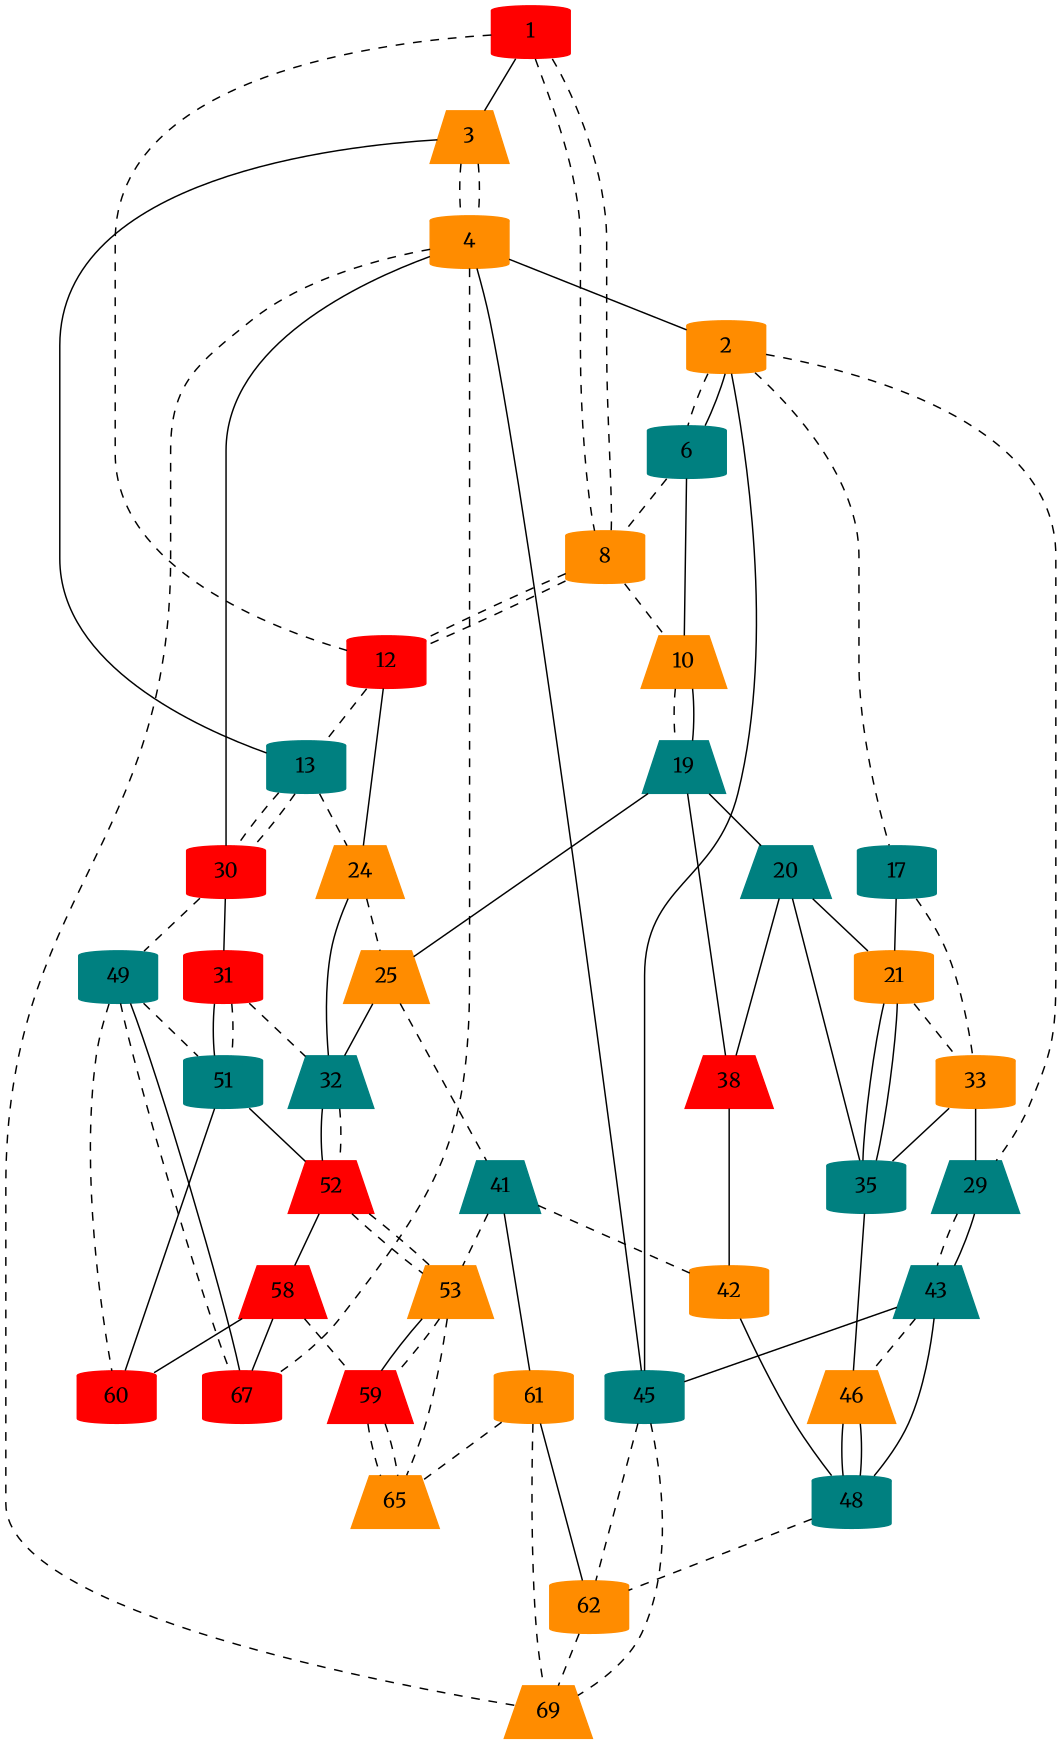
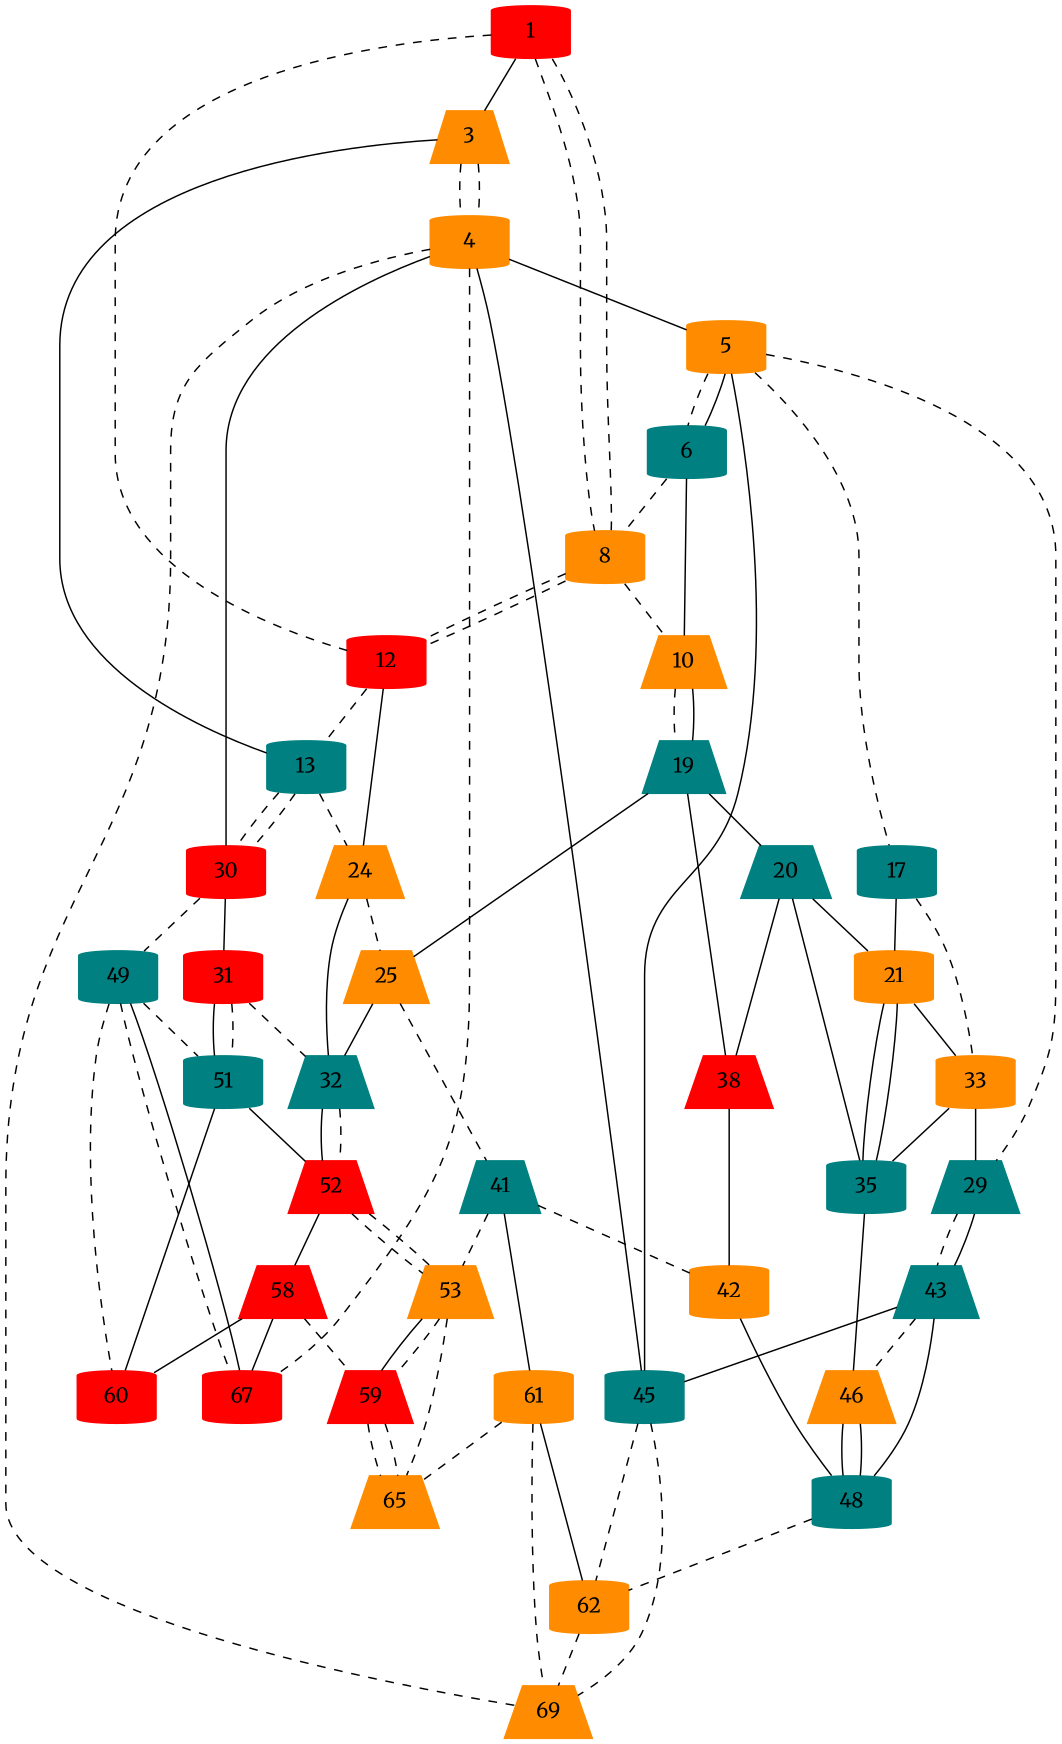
node "2": label "2" -> "5"
edge "21" -- "33": style dashed -> solid
